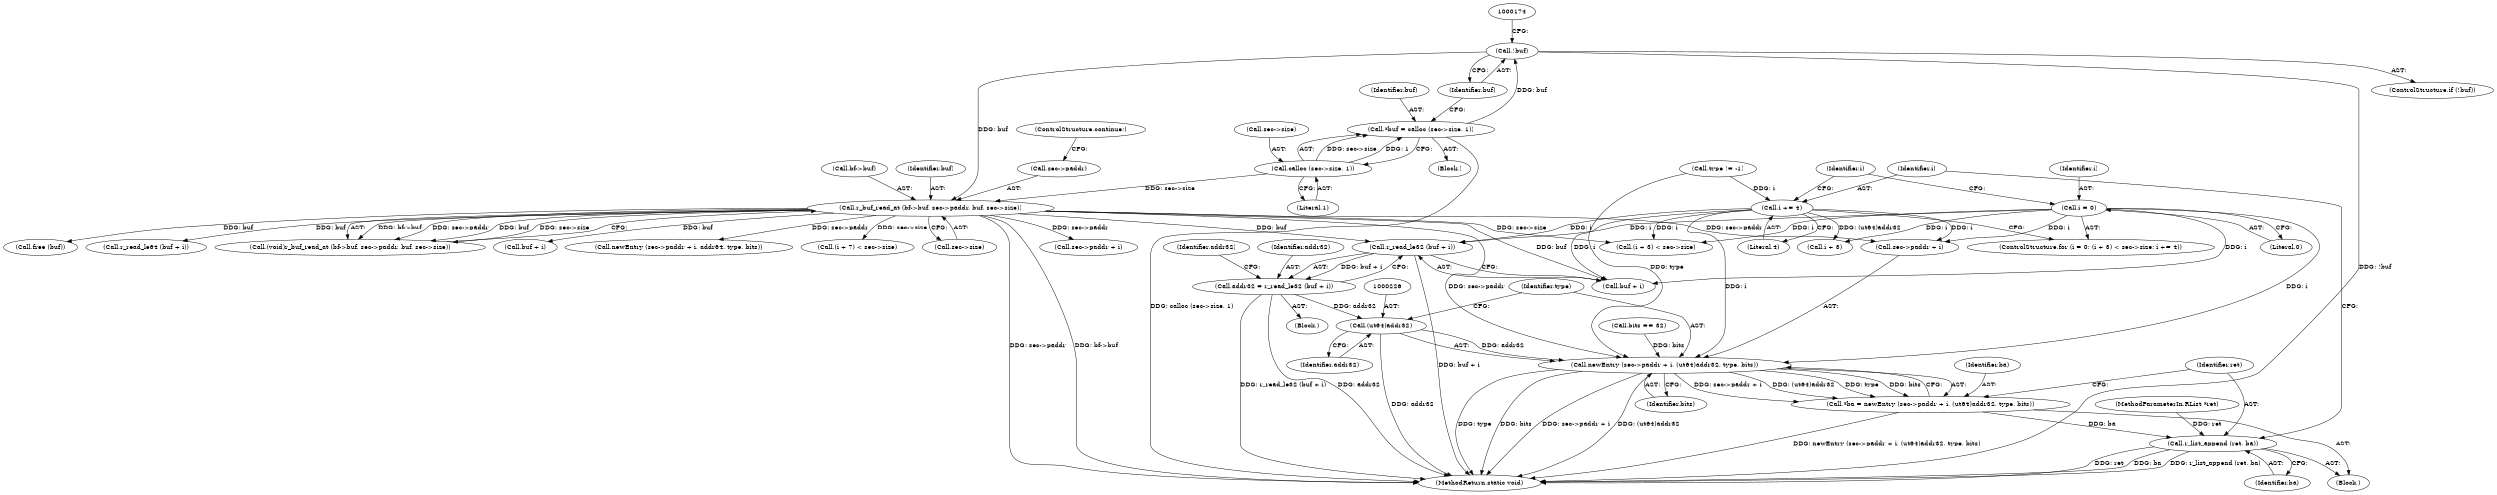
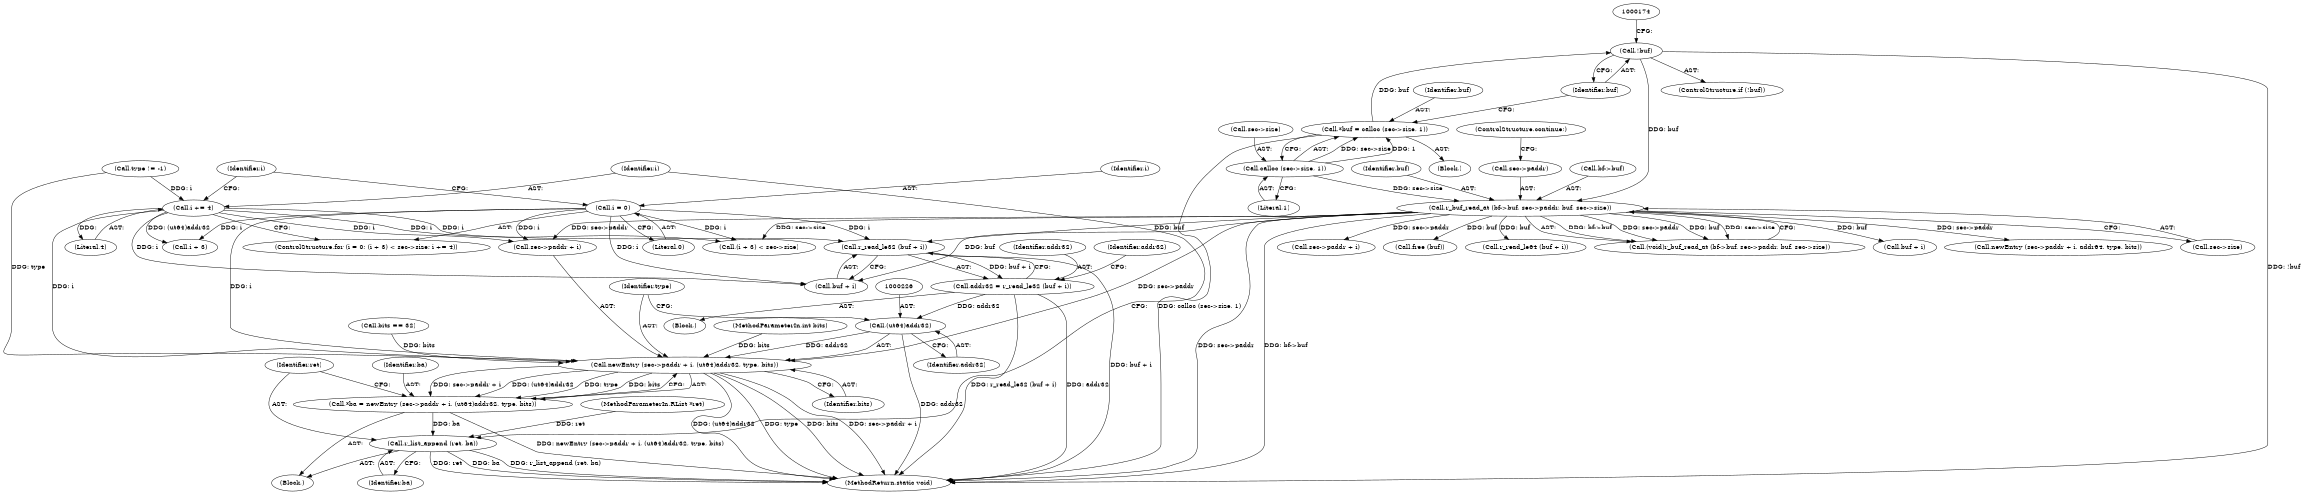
edge "(Call,i += 4)" -> "(Literal,4)": label "CFG: " -> "DDG: "
node "(Call,(i + 7) < sec->size)": removed
node "(MethodParameterIn,int bits)": added
